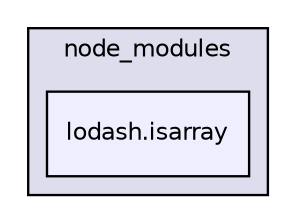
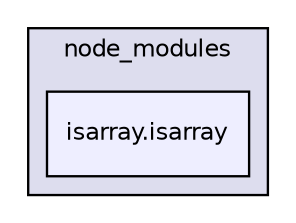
node "lodash.isarray": label "lodash.isarray" -> "isarray.isarray"
